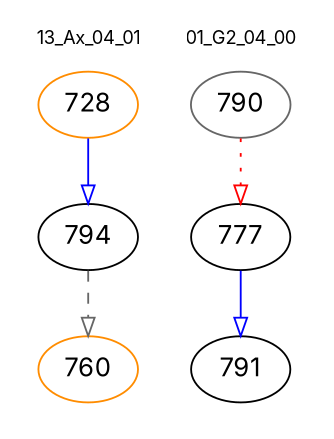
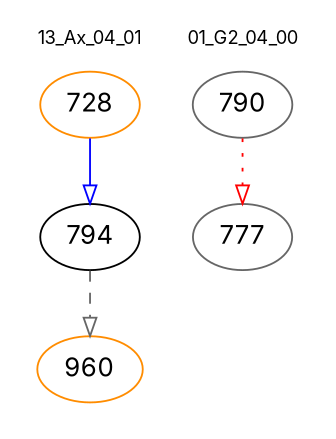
node "777": color black -> gray40
node "760": label "760" -> "960"
node "791": removed
